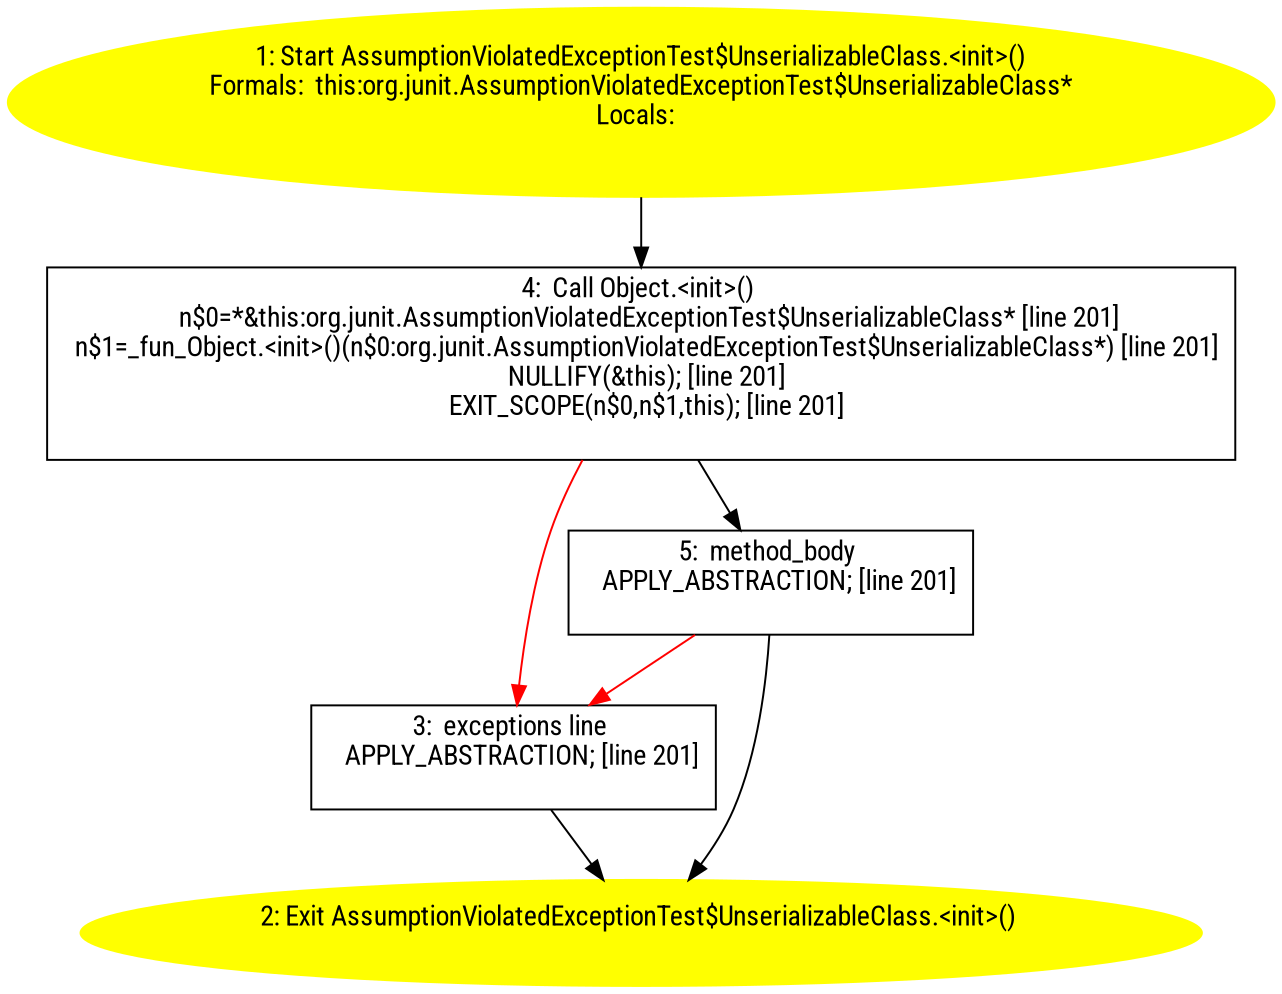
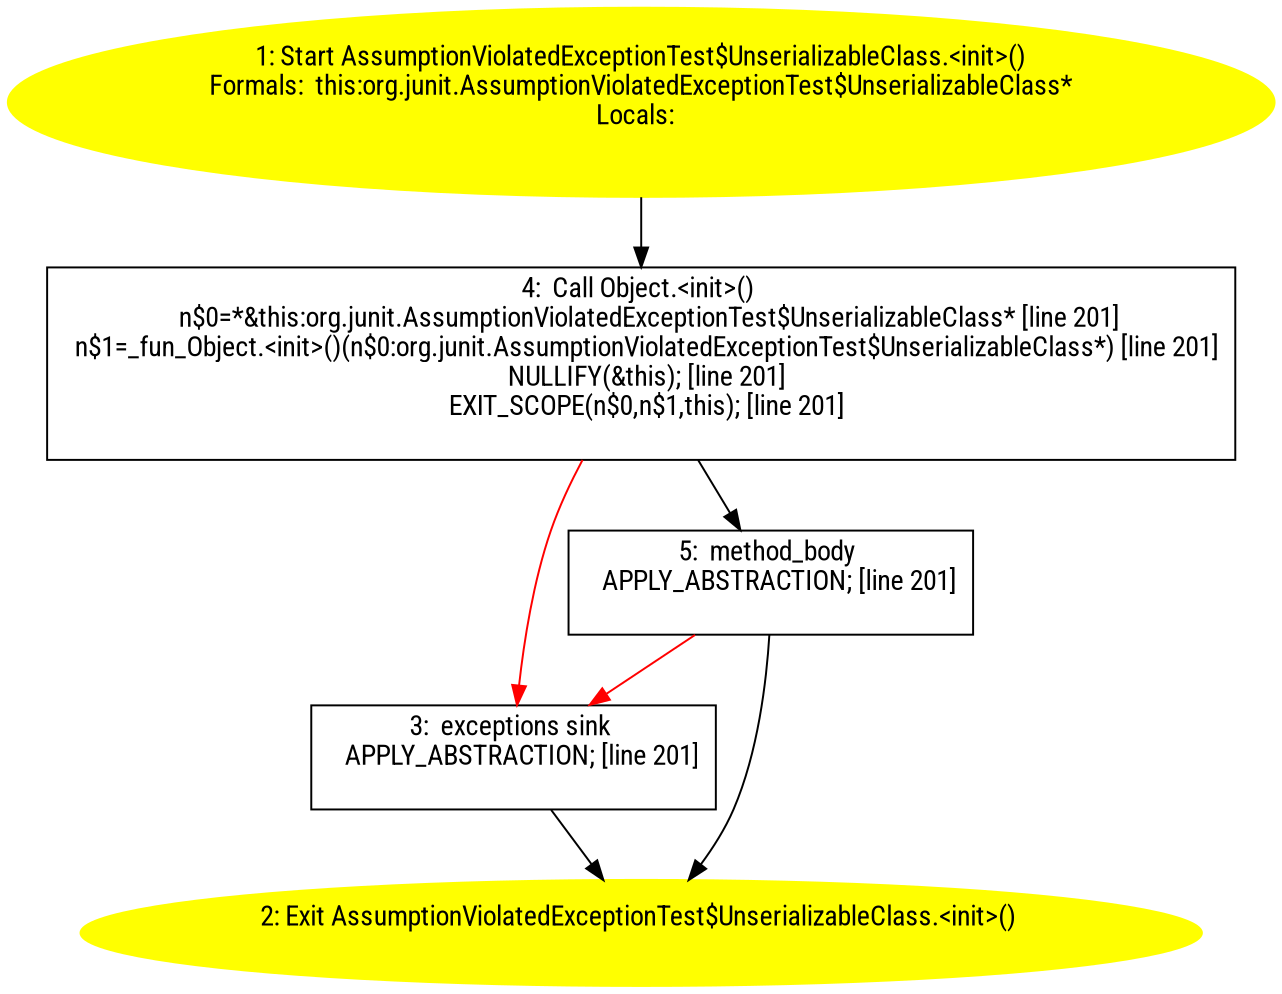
node "3:  exceptions line APPLY_ABSTRACTION; [line 201]": label "3:  exceptions line APPLY_ABSTRACTION; [line 201]" -> "3:  exceptions sink APPLY_ABSTRACTION; [line 201]"
